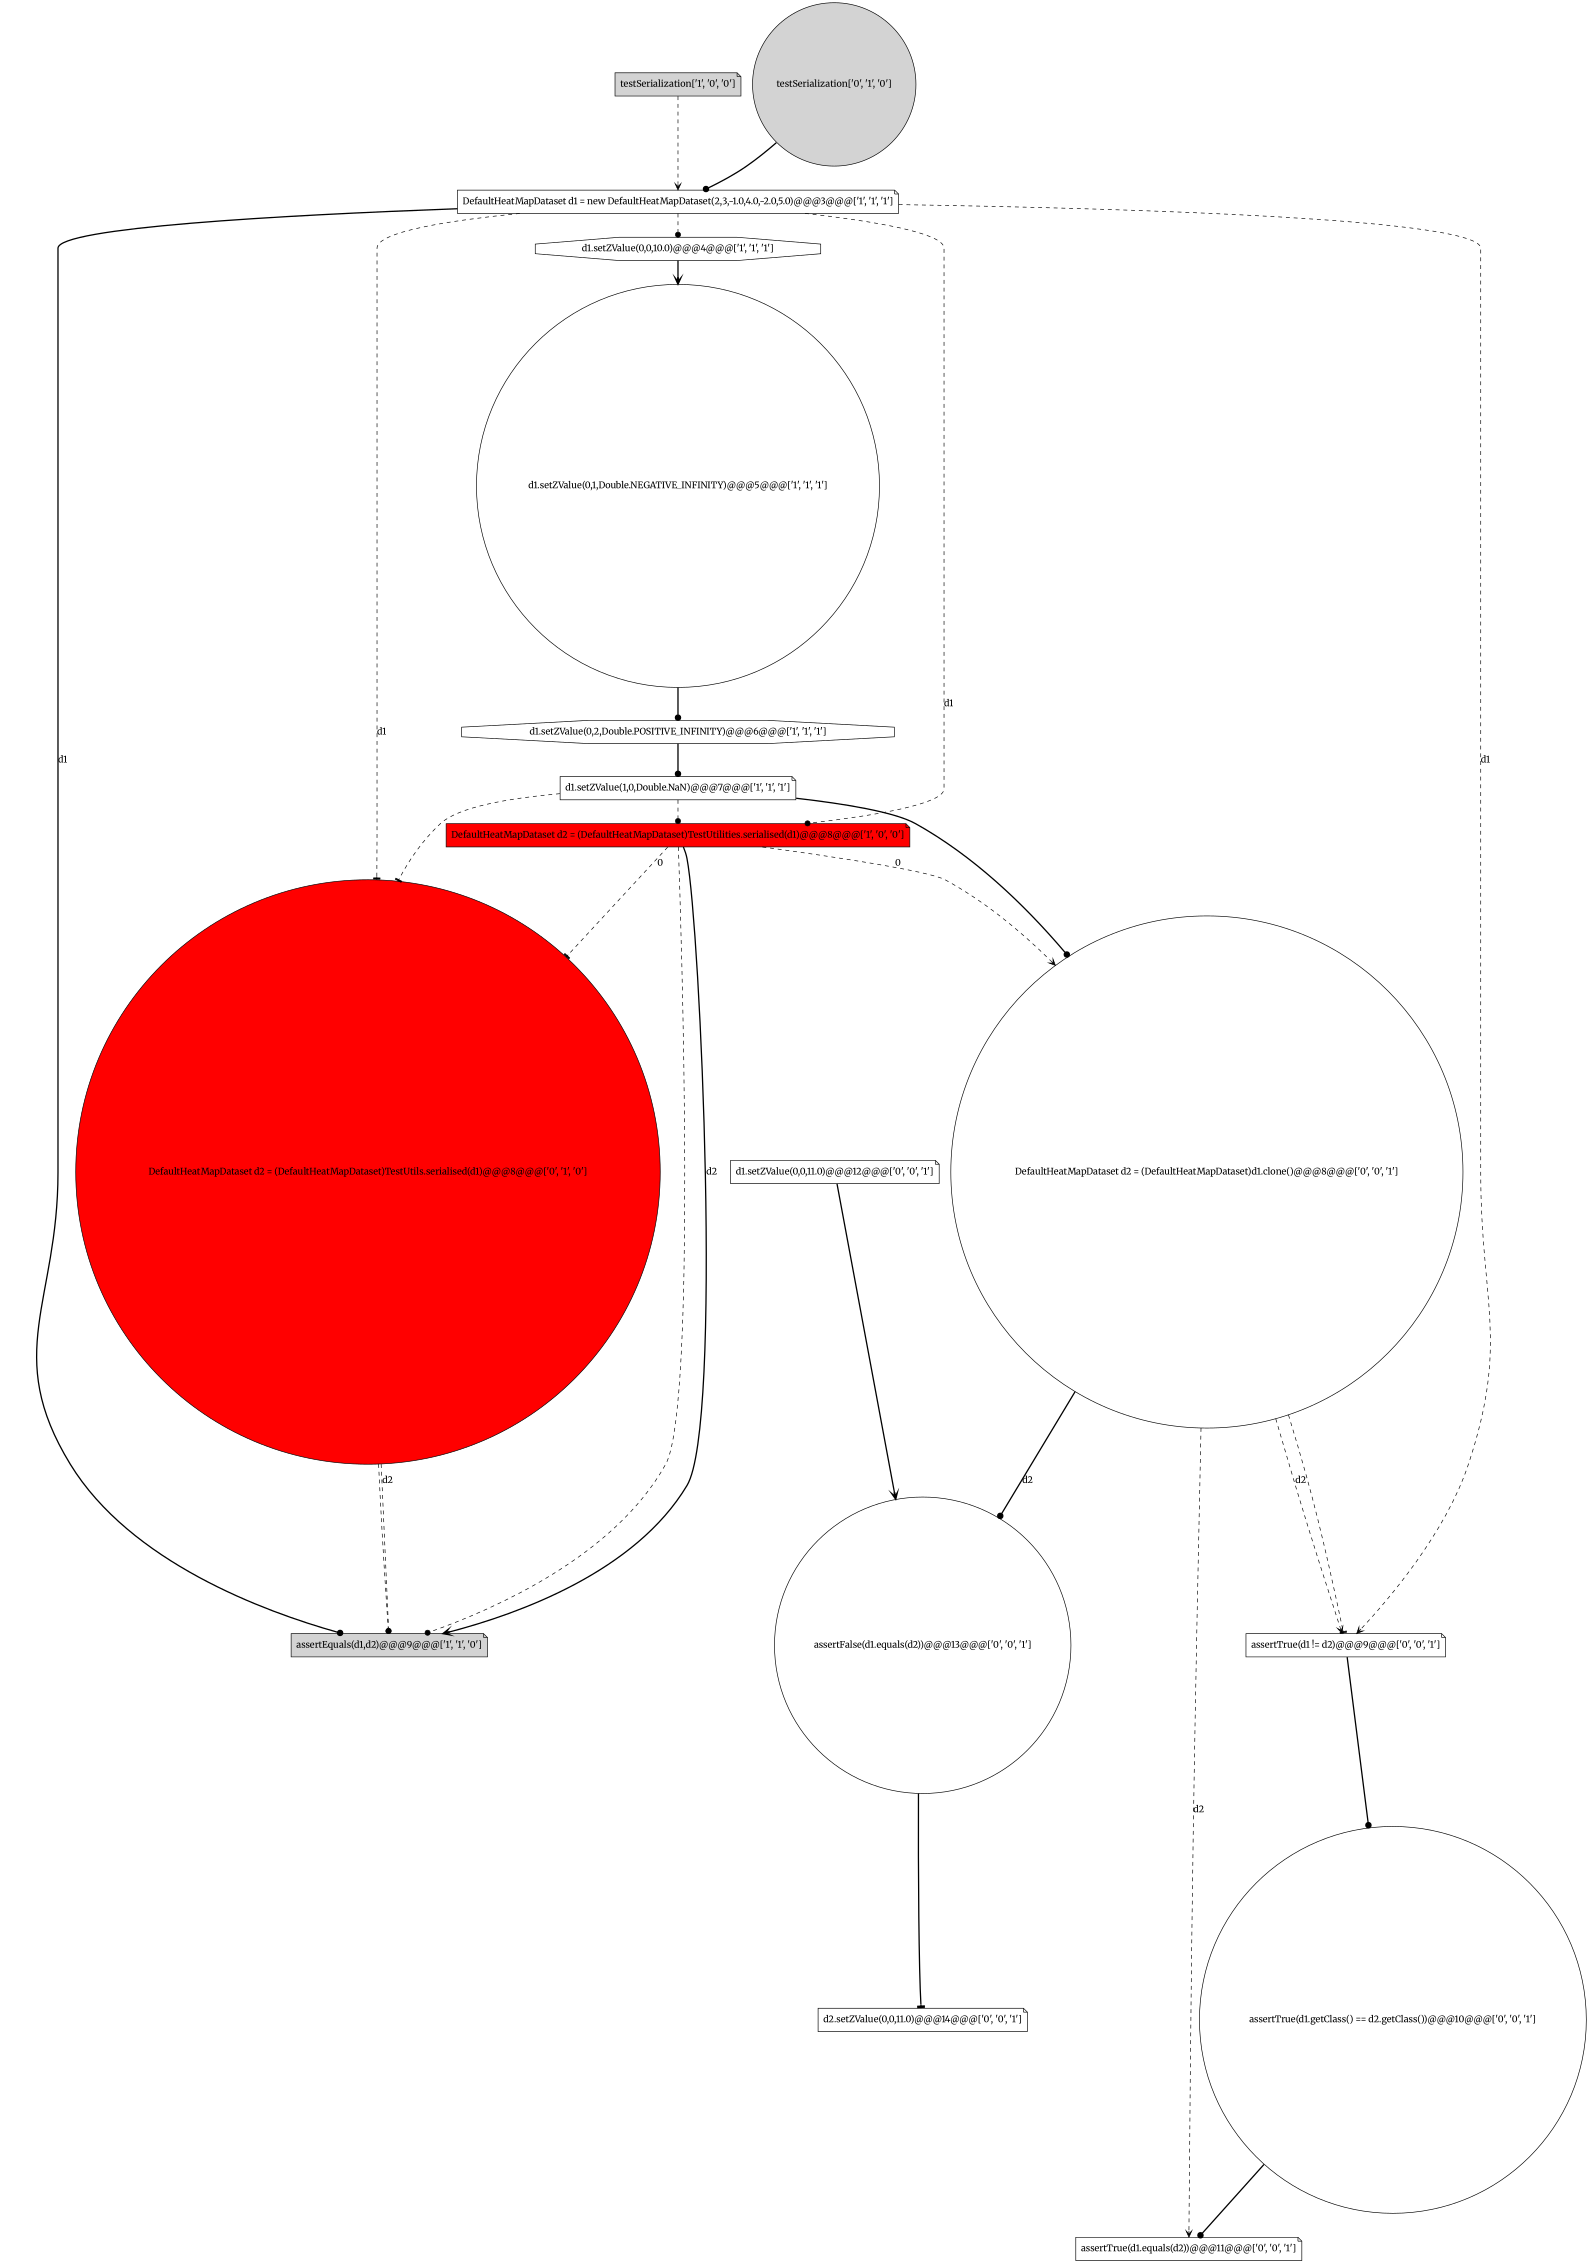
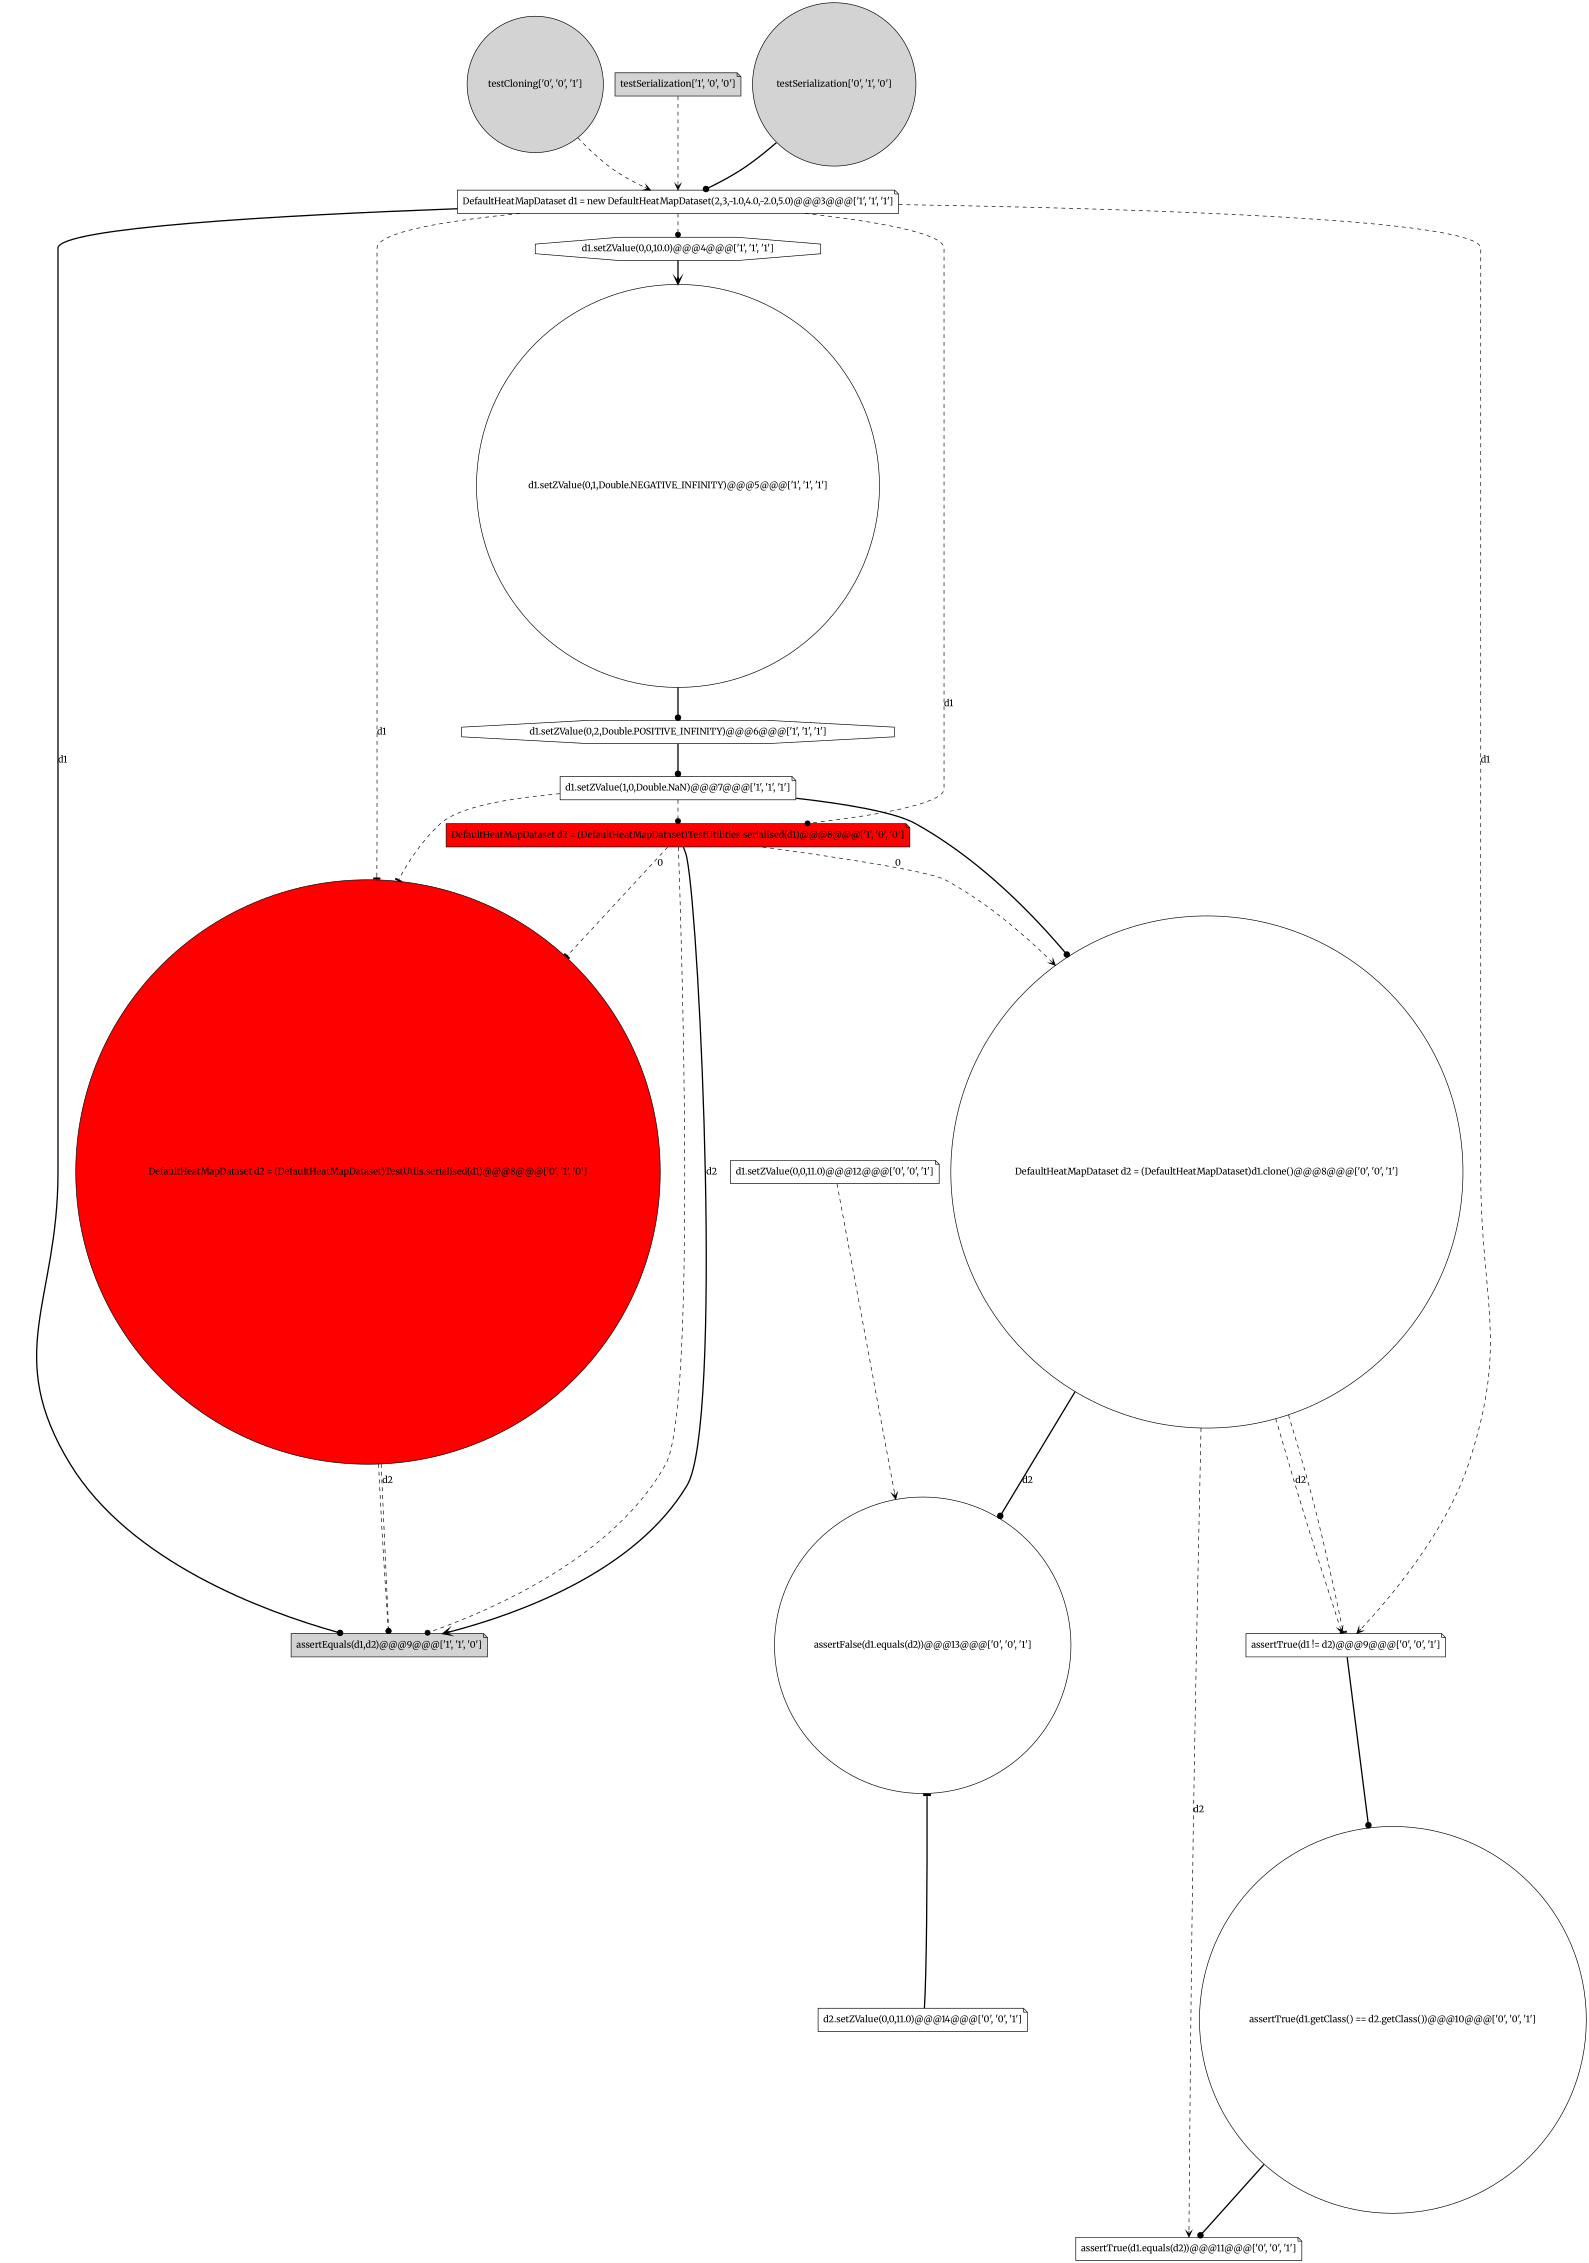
node "testCloning['0', '0', '1']": added
edge "d1.setZValue(0,0,11.0)@@@12@@@['0', '0', '1']" -> "assertFalse(d1.equals(d2))@@@13@@@['0', '0', '1']": style bold -> dashed
edge "assertFalse(d1.equals(d2))@@@13@@@['0', '0', '1']" -> "d2.setZValue(0,0,11.0)@@@14@@@['0', '0', '1']": reversed
